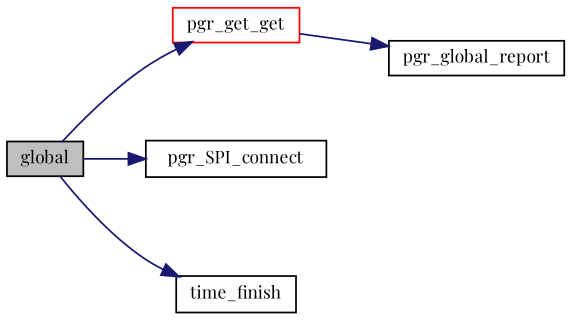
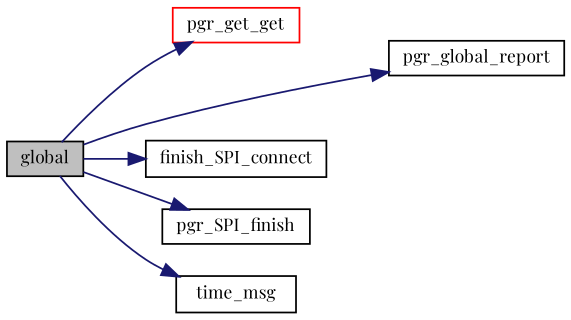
edge "pgr_get_get" -> "pgr_global_report": now "global" -> "pgr_global_report"
node "pgr_SPI_connect": label "pgr_SPI_connect" -> "finish_SPI_connect"
node "pgr_SPI_finish": added
node "time_finish": label "time_finish" -> "time_msg"
